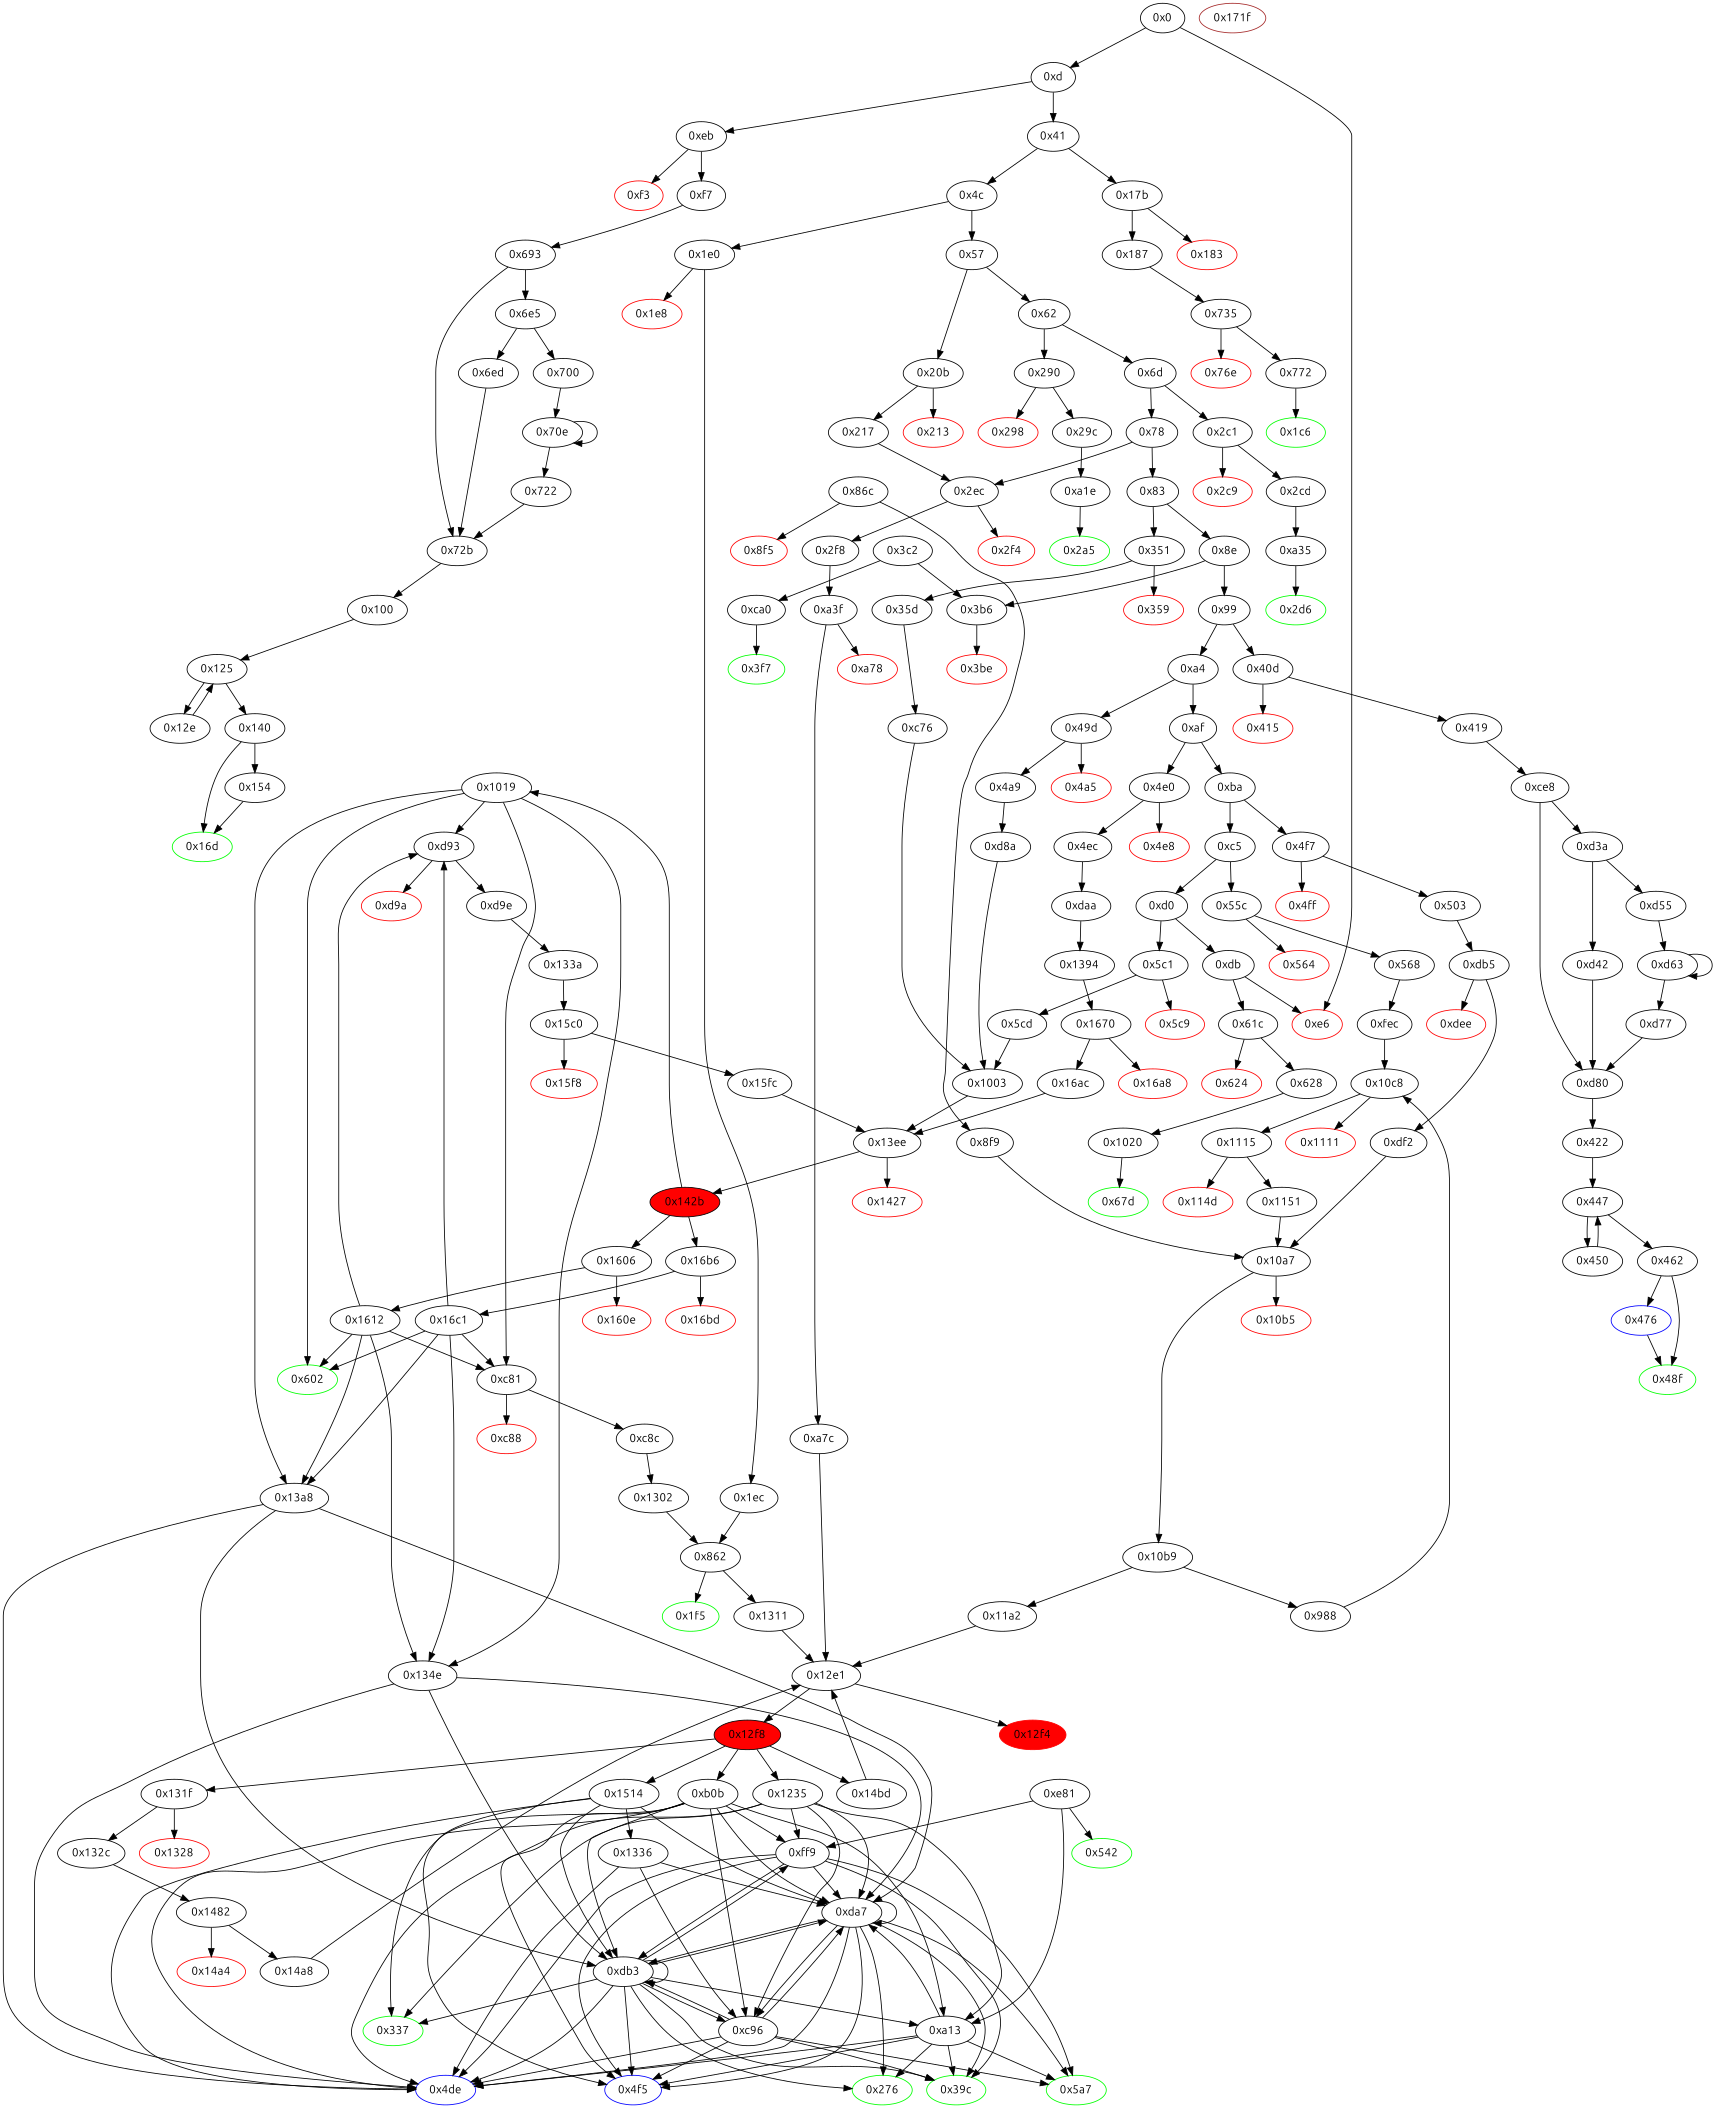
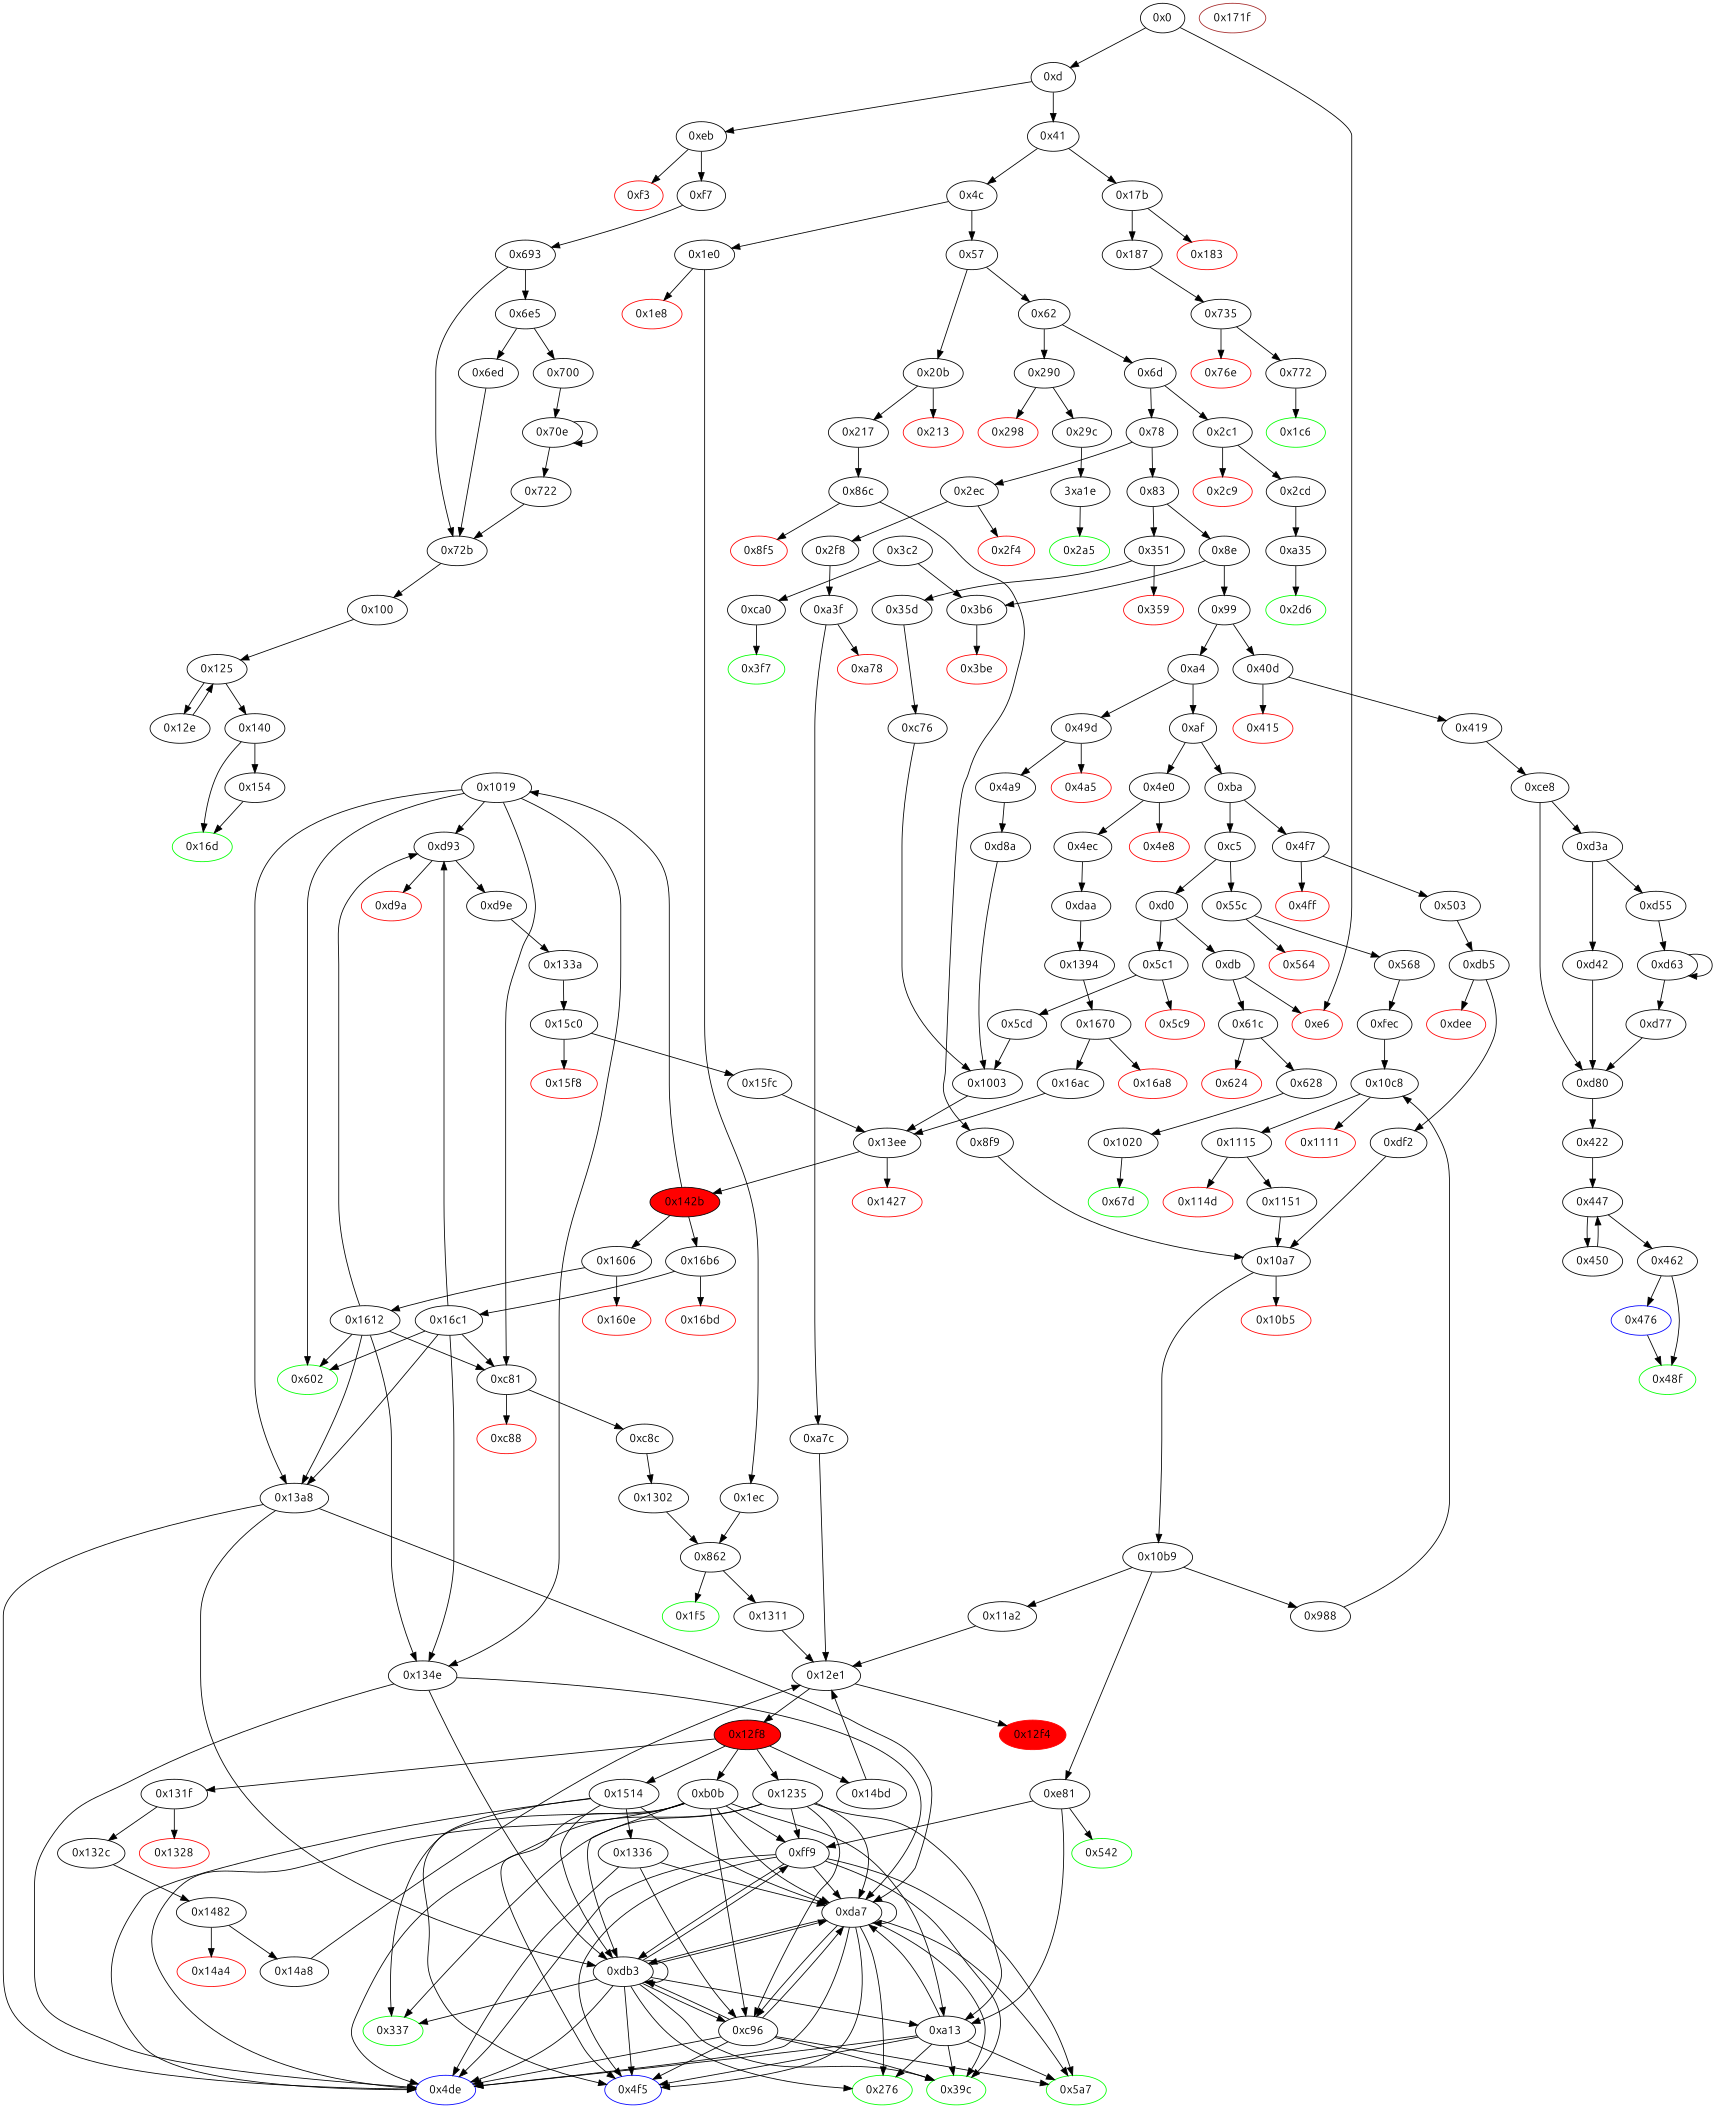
edge "0x217" -> "0x2ec": now "0x217" -> "0x86c"
node "0xa1e": label "0xa1e" -> "3xa1e"
edge "0x10b9" -> "0xe81": added
